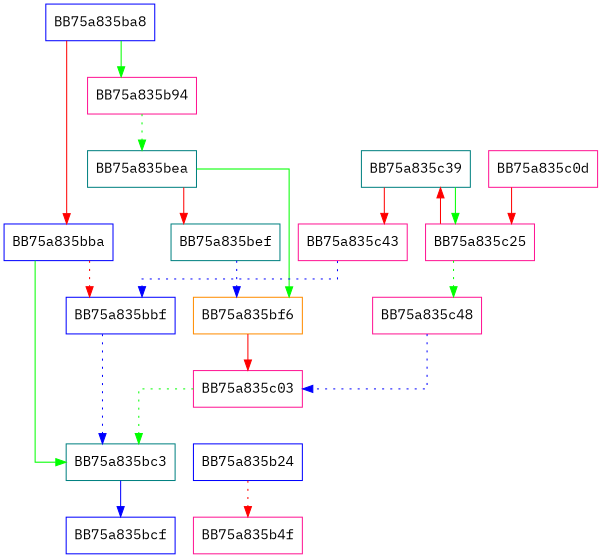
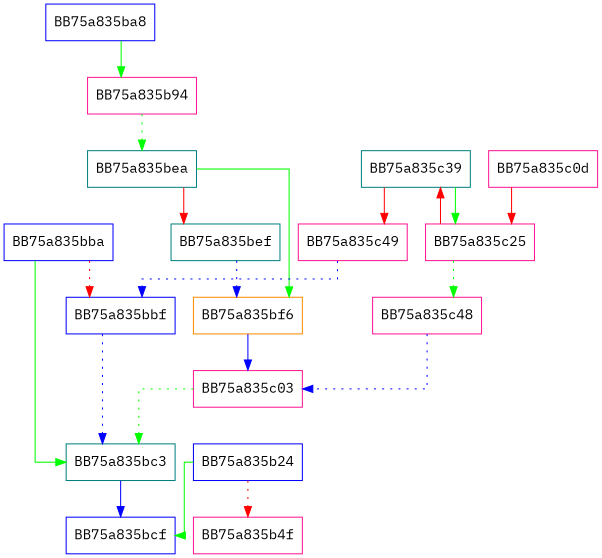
edge "BB75a835ba8" -> "BB75a835bba": removed
node "BB75a835c43": label "BB75a835c43" -> "BB75a835c49"
edge "BB75a835bf6" -> "BB75a835c03": color red -> blue
edge "BB75a835b24" -> "BB75a835bcf": added
